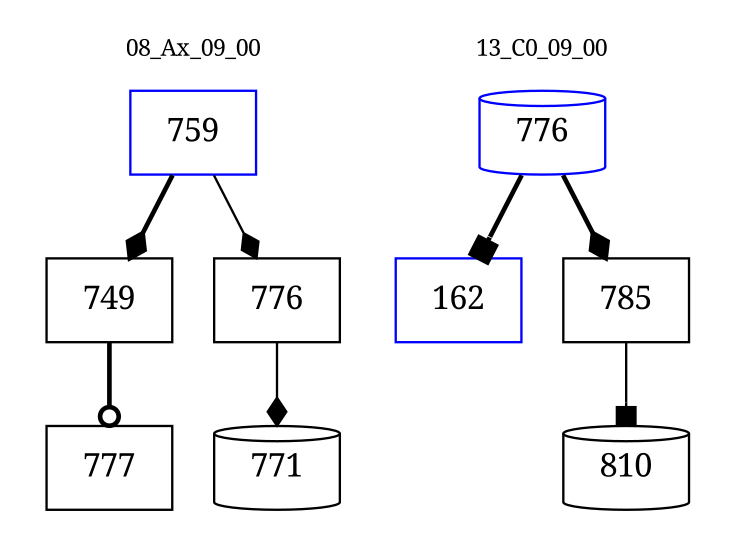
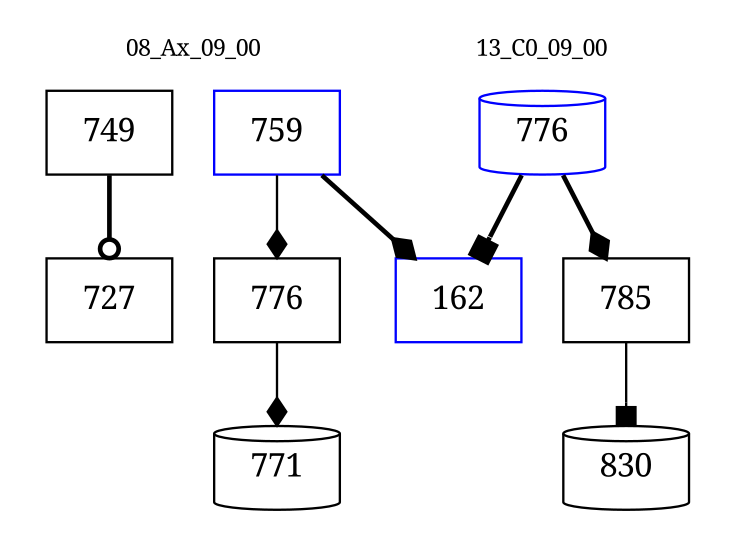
edge "759" -> "749": now "759" -> "162"
node "777": label "777" -> "727"
node "810": label "810" -> "830"
